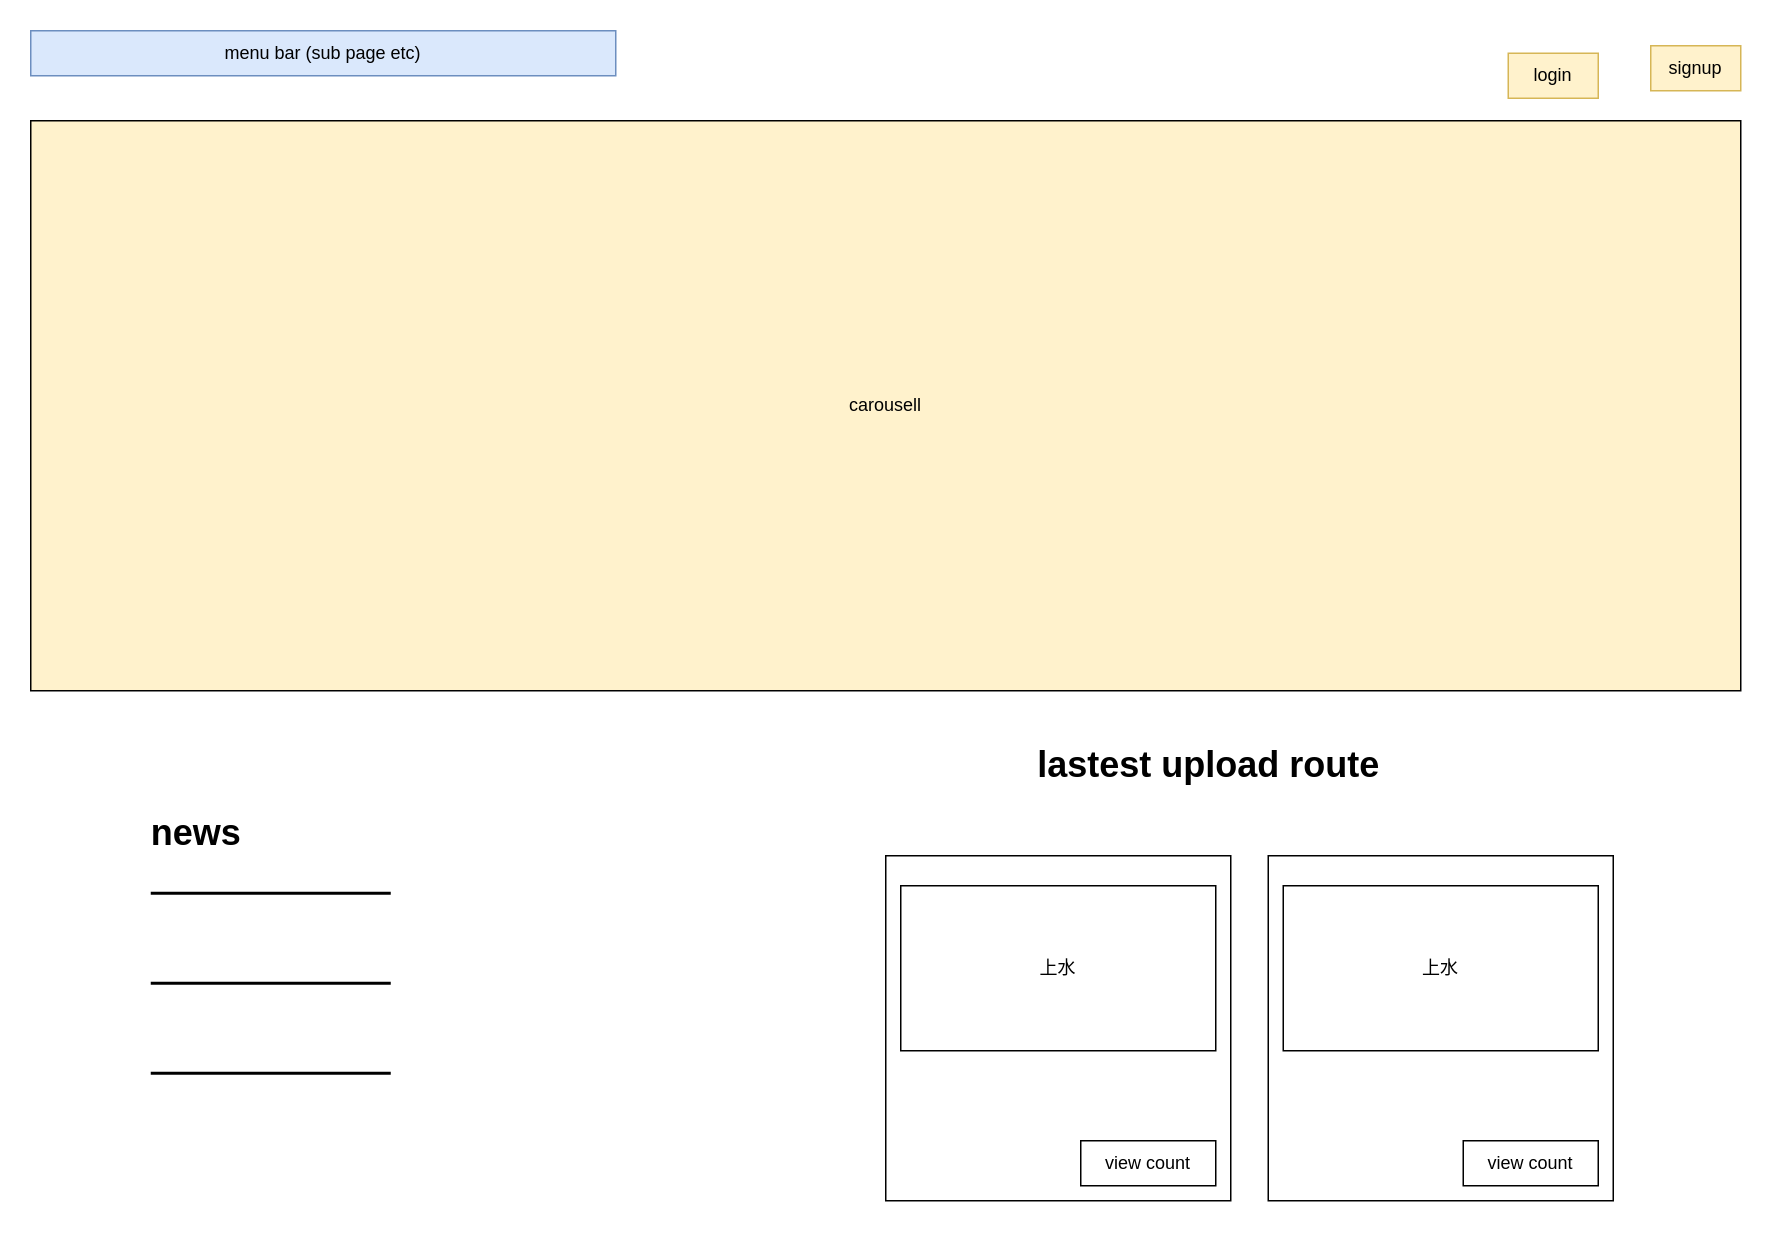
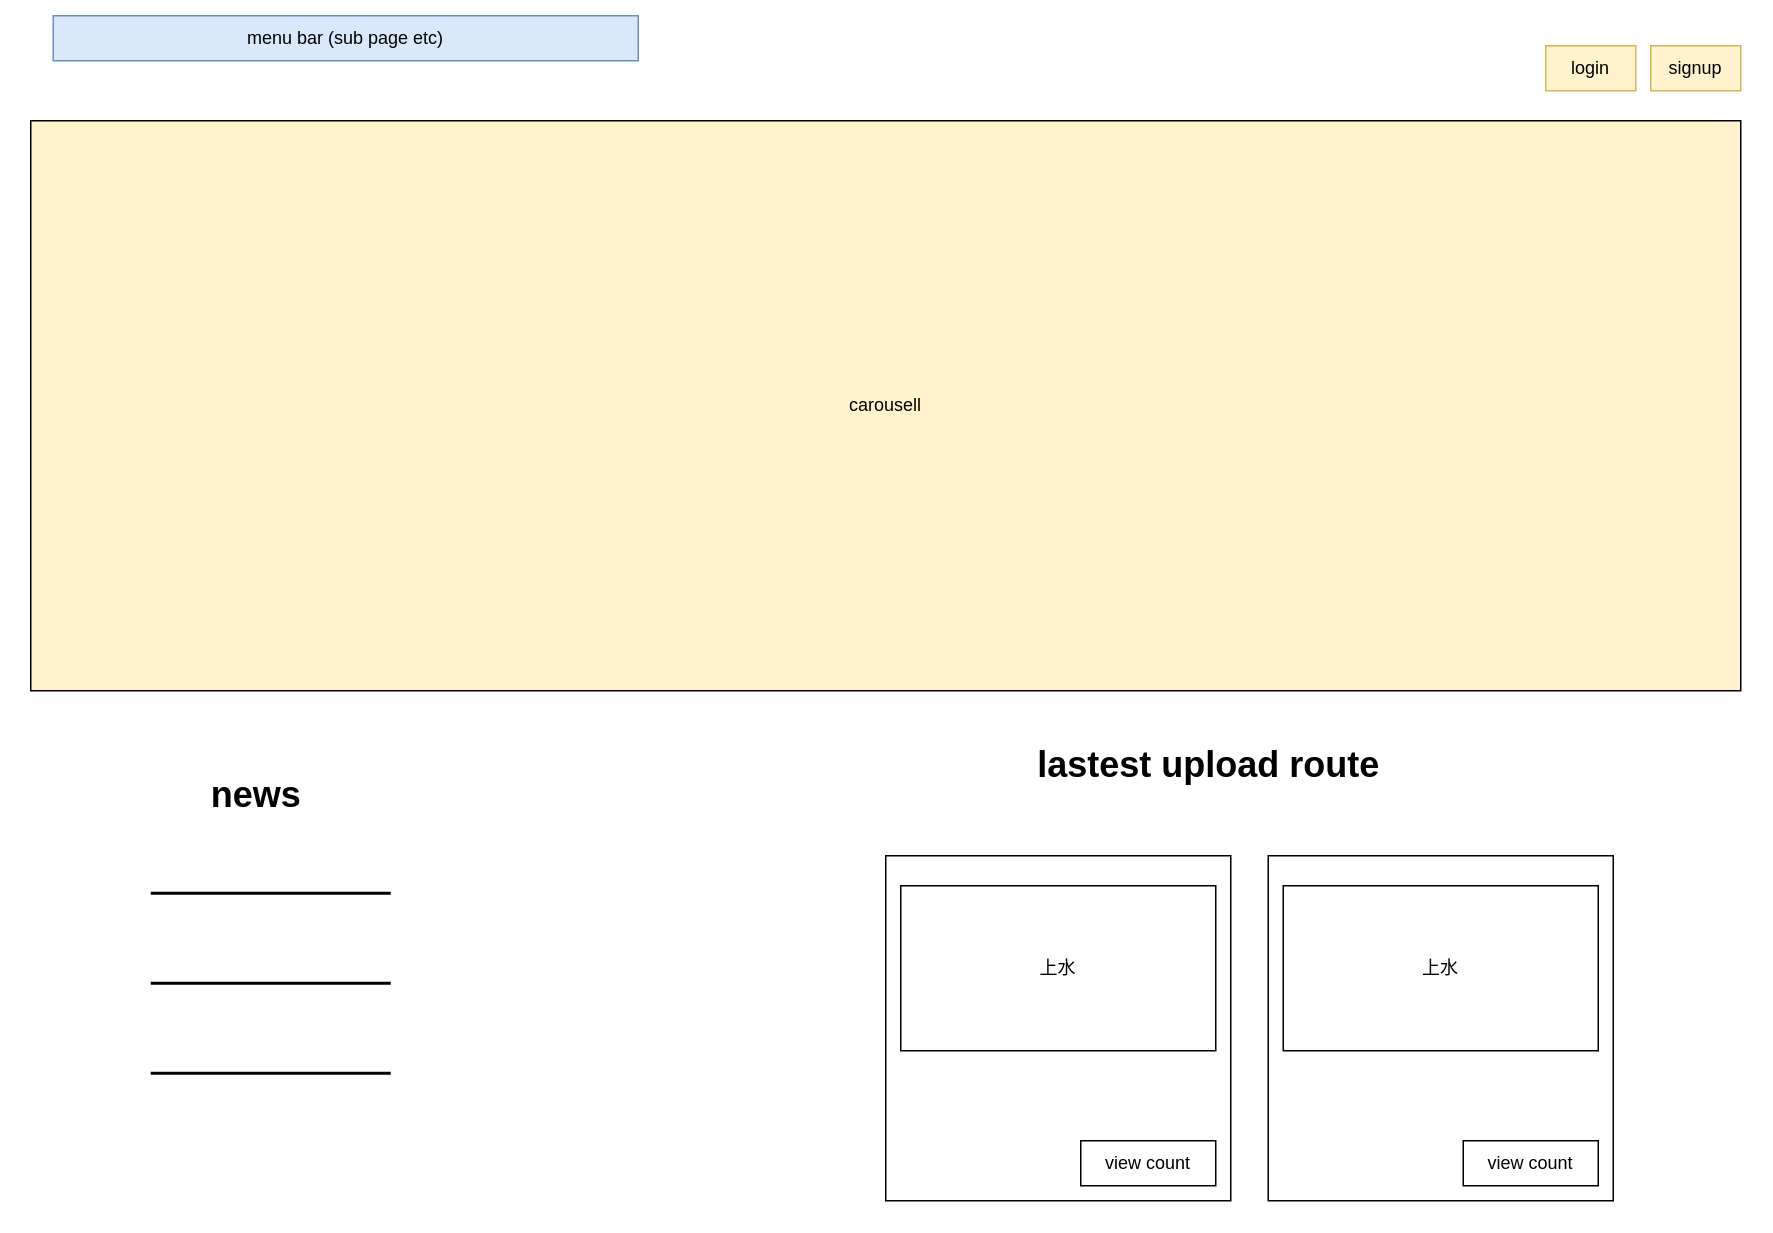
node "menu bar (sub page etc)": moved (323, 53) -> (346, 38)
node "login": moved (1553, 76) -> (1591, 68)
node "news": moved (196, 833) -> (256, 796)
